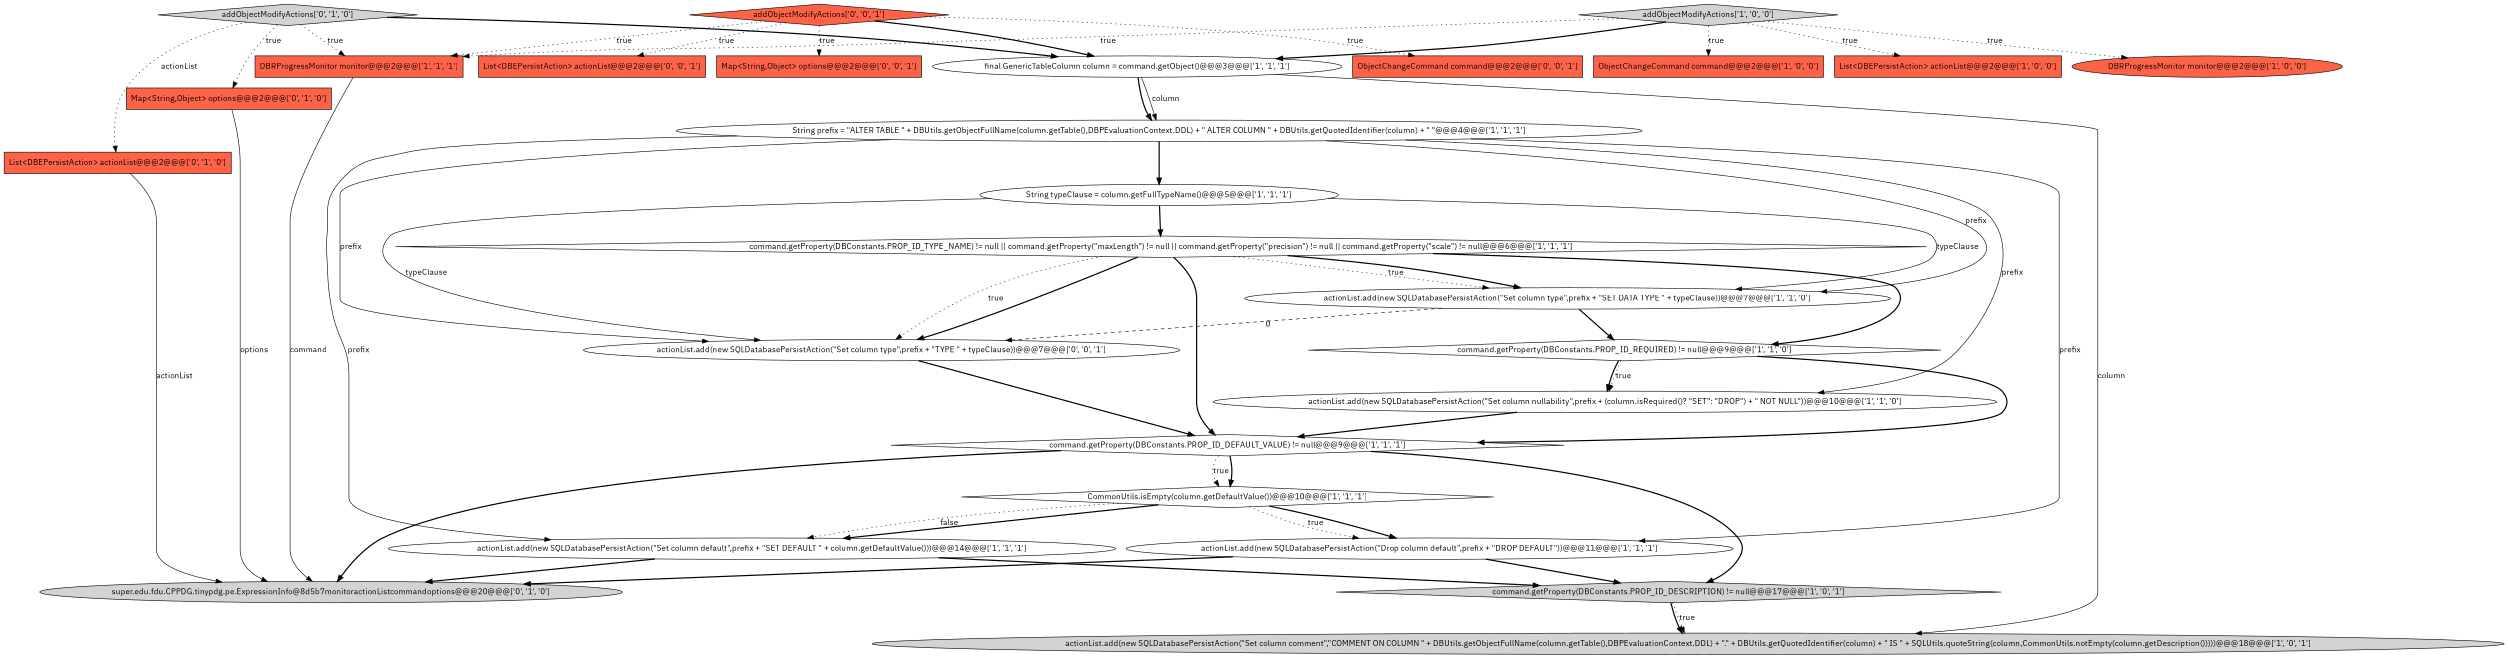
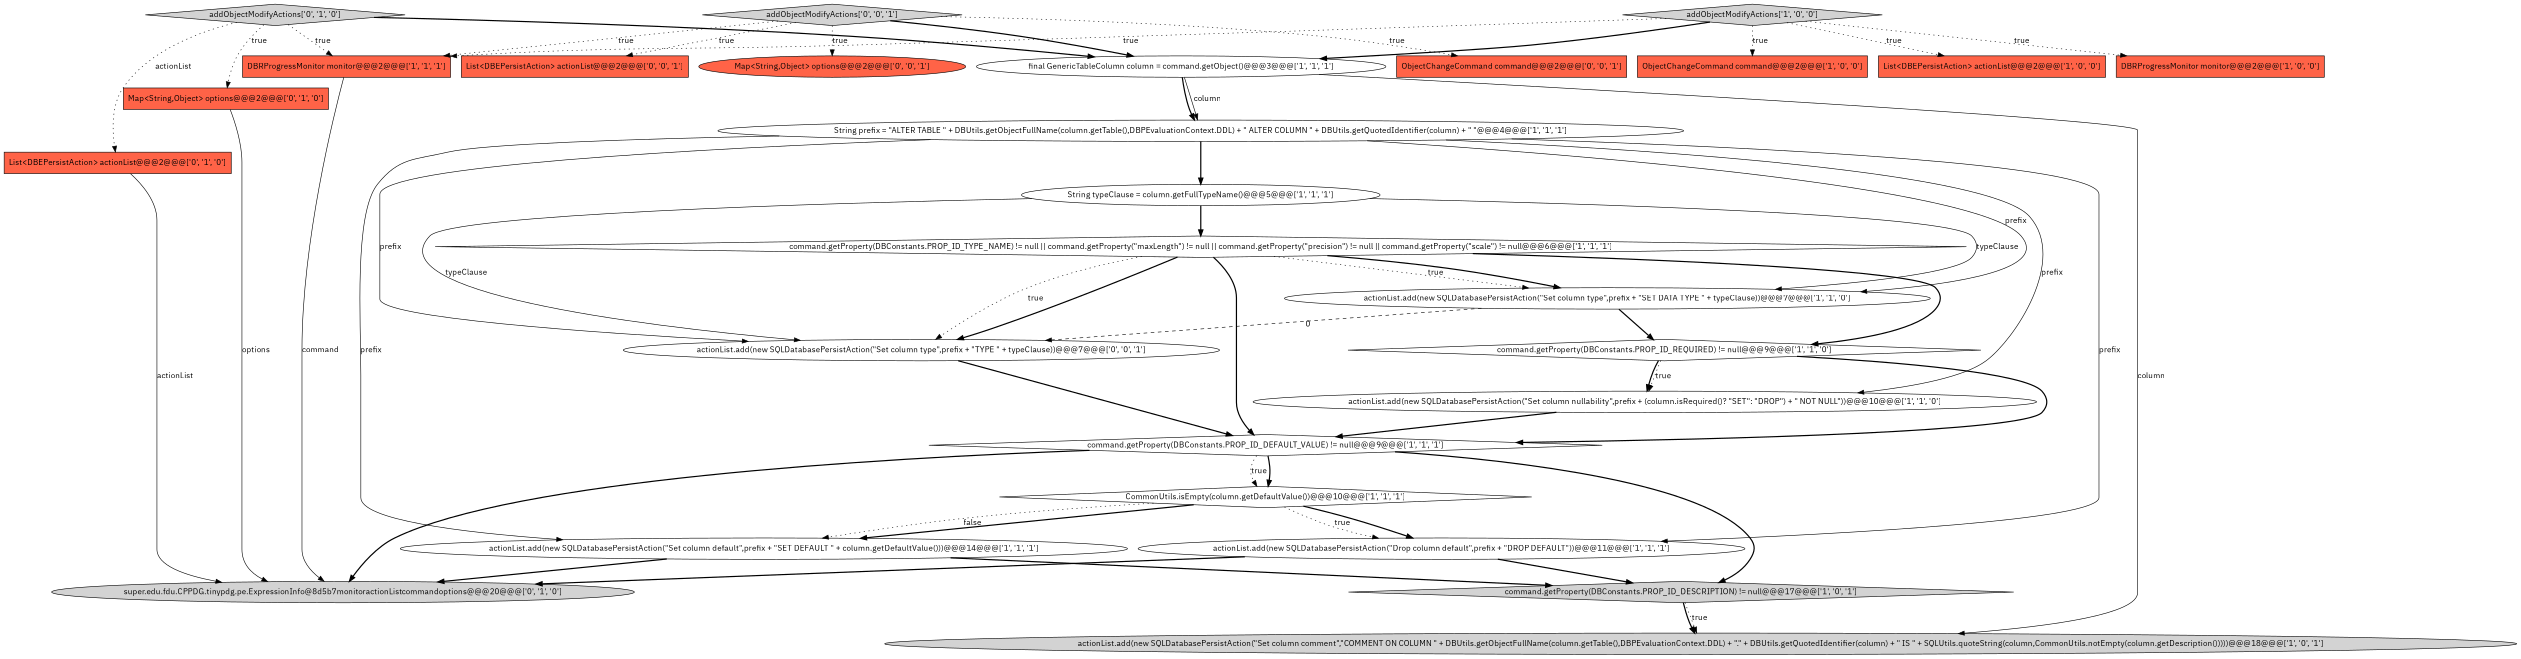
node "addObjectModifyActions['0', '0', '1']": fillcolor tomato -> lightgray
node "Map<String,Object> options@@@2@@@['0', '0', '1']": shape box -> ellipse
node "DBRProgressMonitor monitor@@@2@@@['1', '0', '0']": shape ellipse -> box
